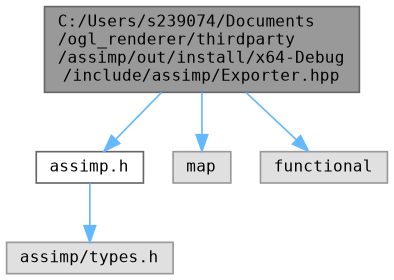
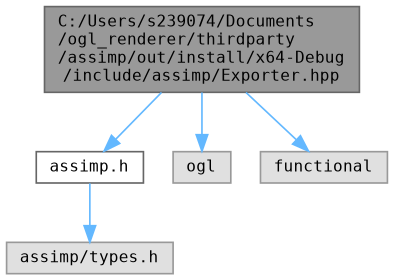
node "map": label "map" -> "ogl"
